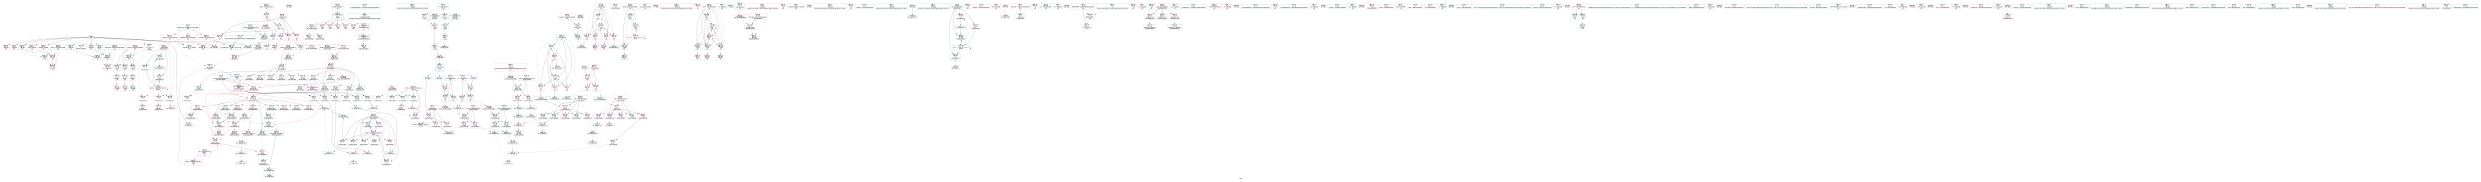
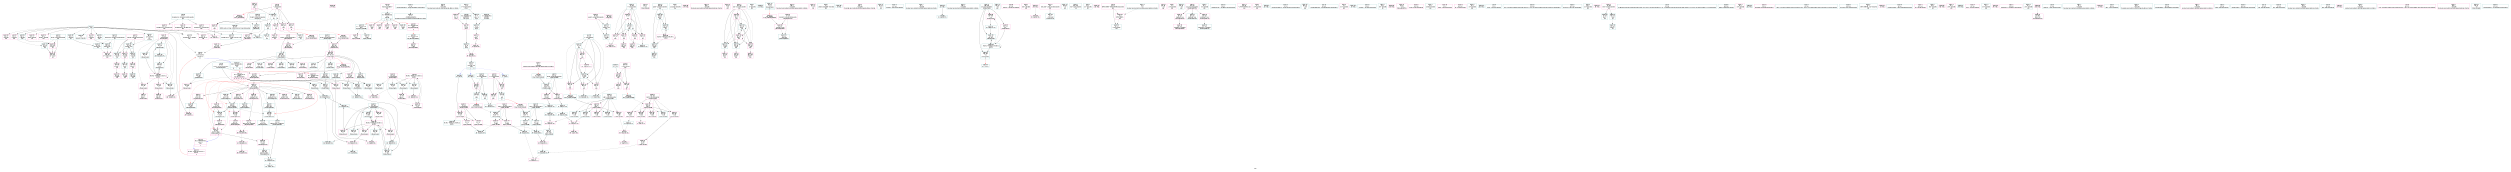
node "NodeID: 73": removed
